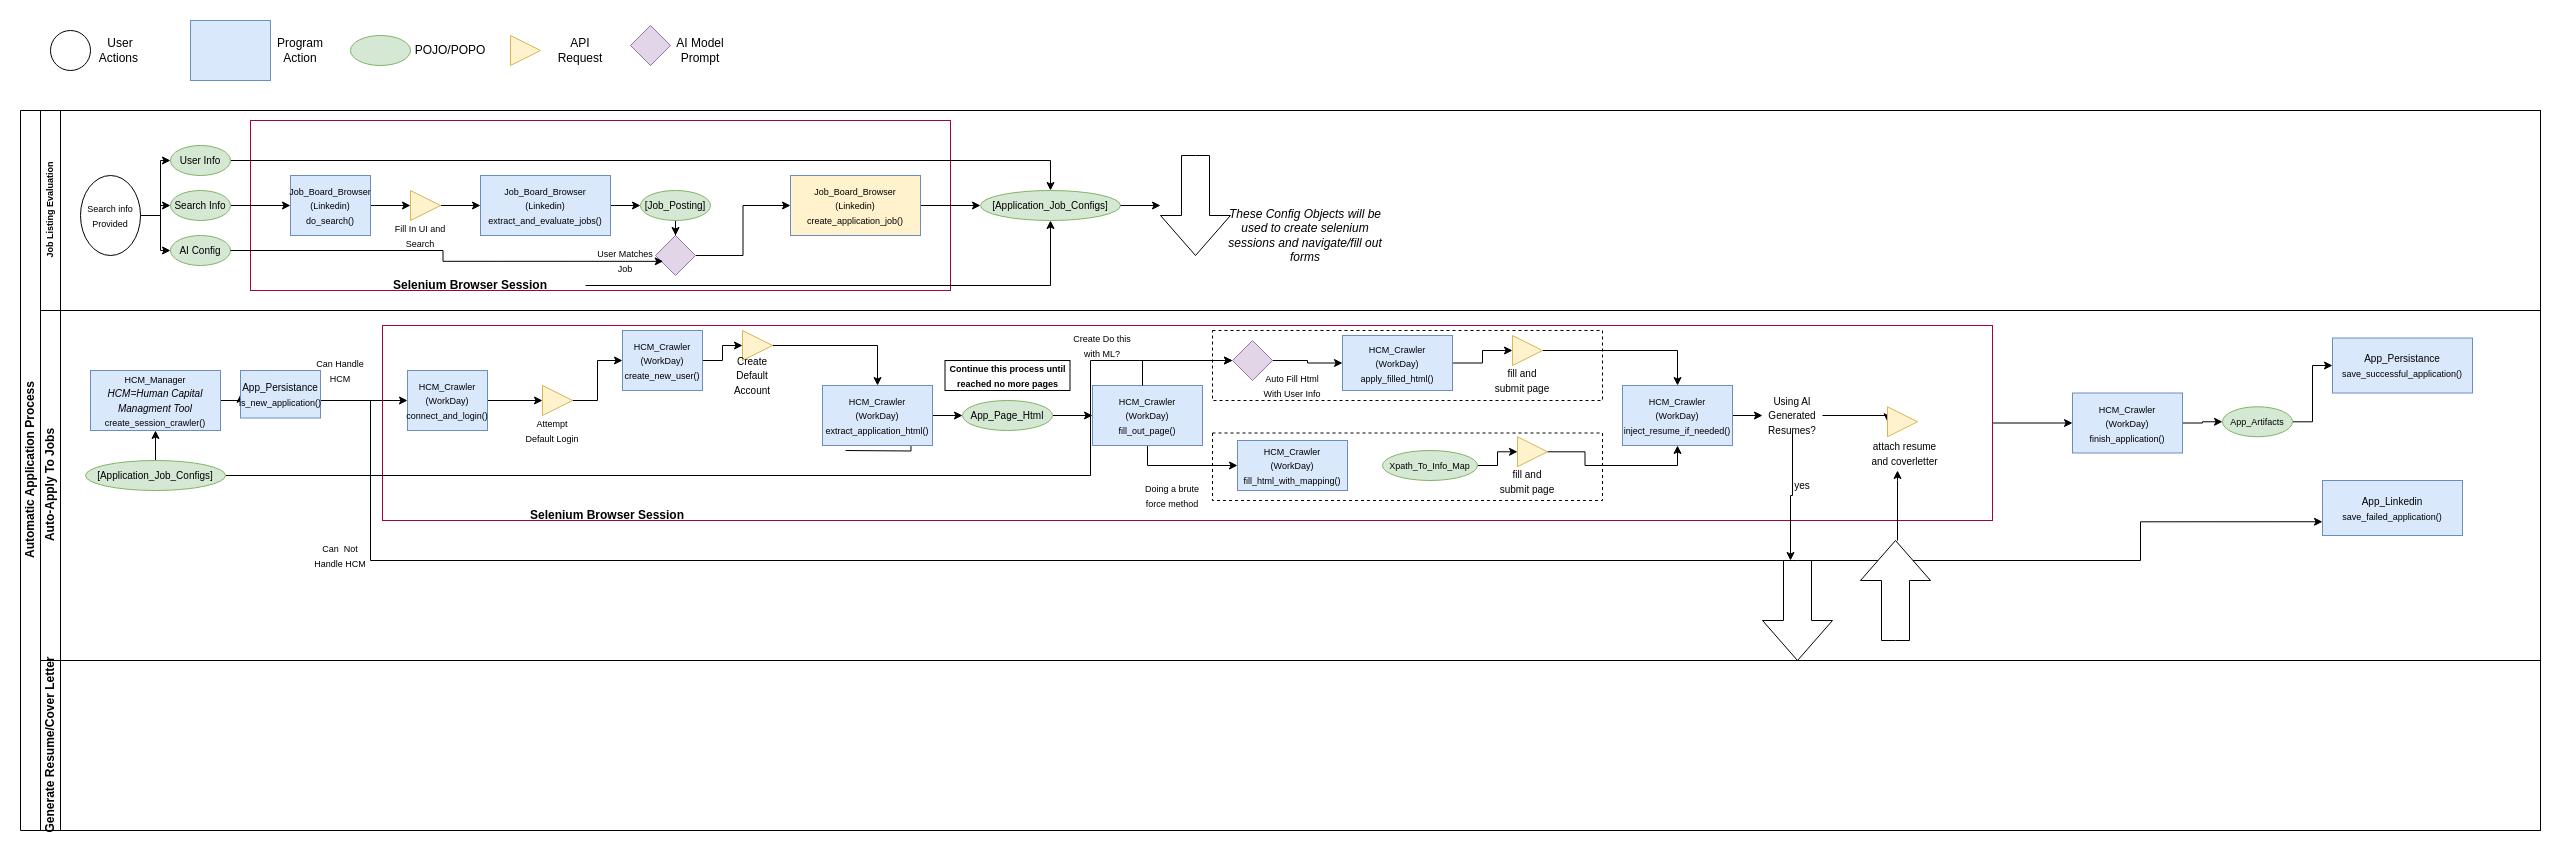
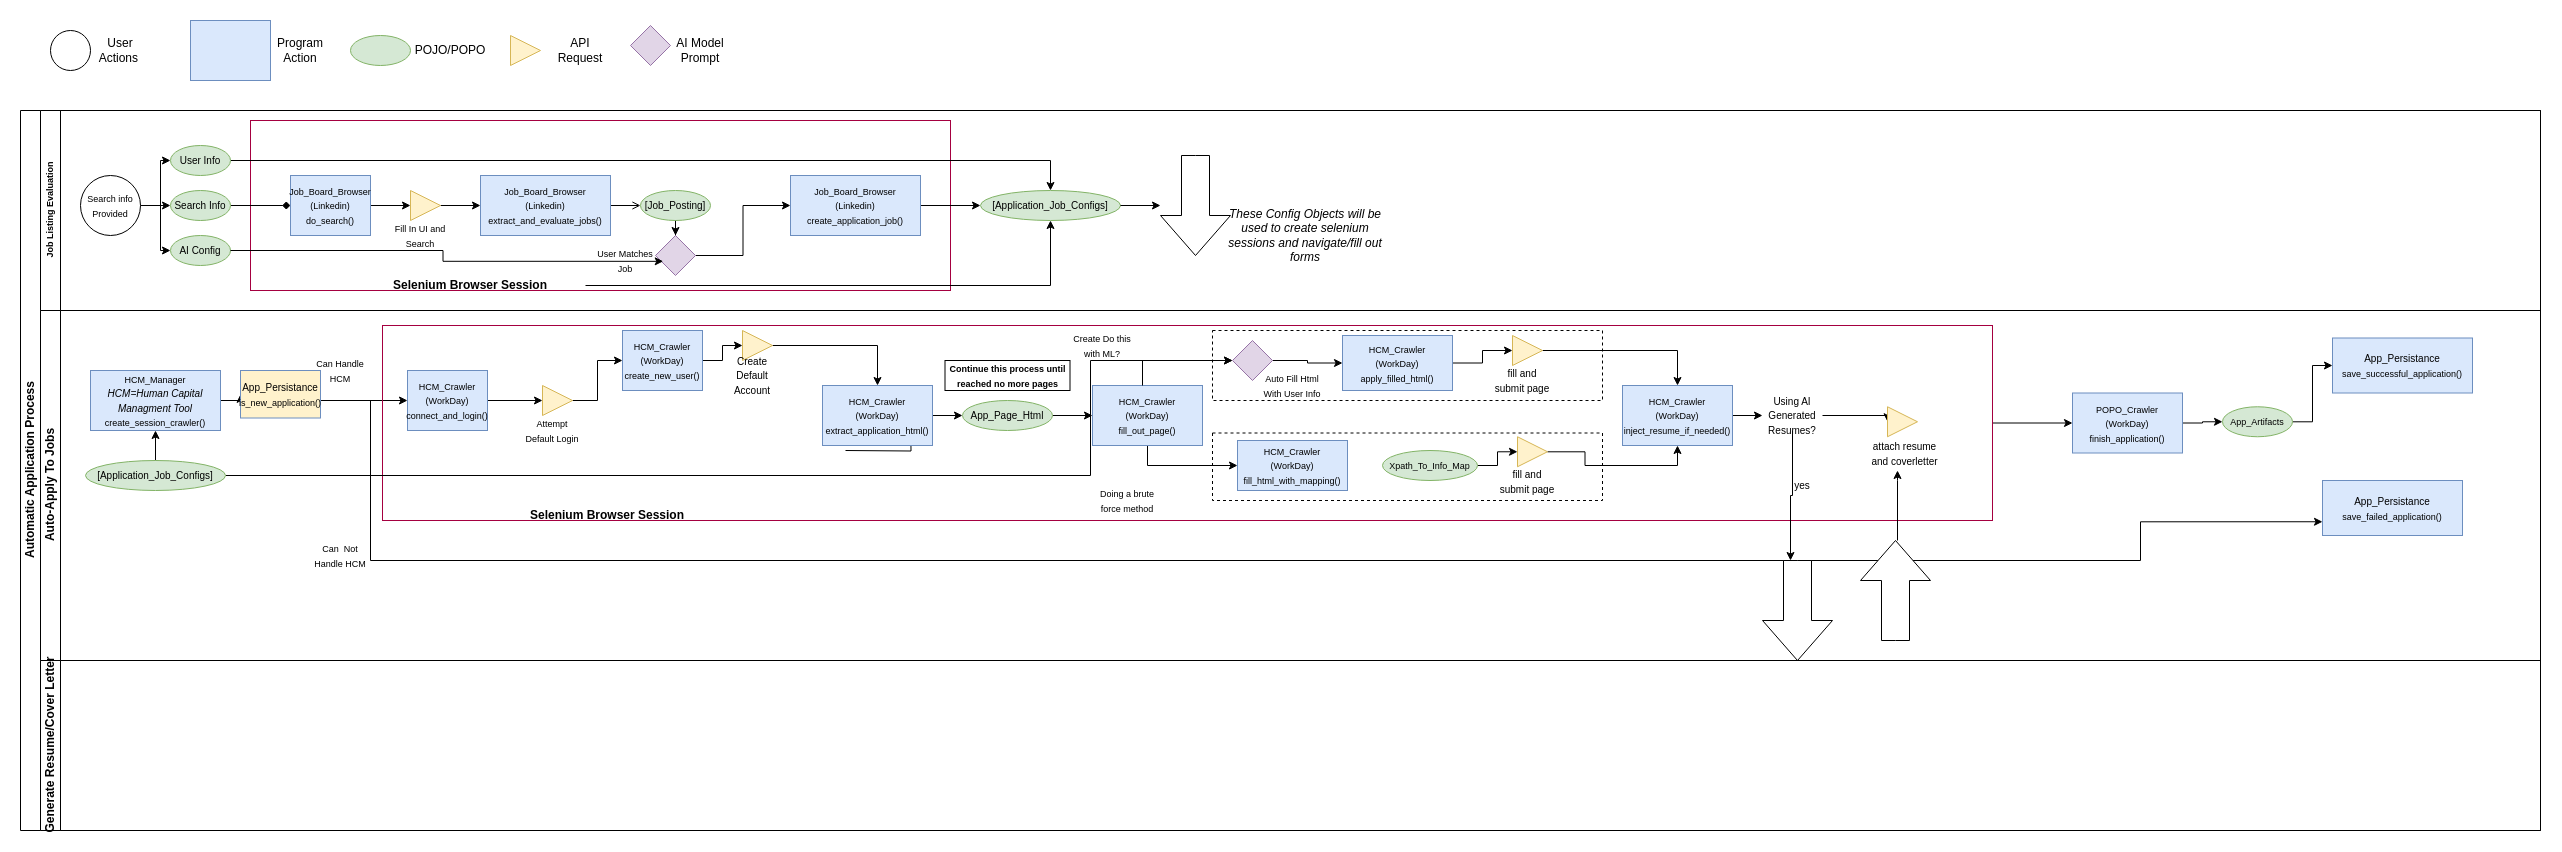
edge "Search Info" -> "Job_Board_Browser (Linkedin) do_search()": arrowhead classic -> diamond
edge "Job_Board_Browser (Linkedin) extract_and_evaluate_jobs()" -> "[Job_Posting]": arrowhead classic -> open
node "Job_Board_Browser (Linkedin) create_application_job()": fillcolor #fff2cc -> #dae8fc
node "Search info Provided": size 60x80 -> 60x60
node "App_Persistance is_new_application()": fillcolor #dae8fc -> #fff2cc
node "HCM_Crawler (WorkDay) finish_application()": label "HCM_Crawler (WorkDay) finish_application()" -> "POPO_Crawler (WorkDay) finish_application()"
node "Doing a brute force method": moved (1173, 496) -> (1128, 501)
node "App_Linkedin save_failed_application()": label "App_Linkedin save_failed_application()" -> "App_Persistance save_failed_application()"
